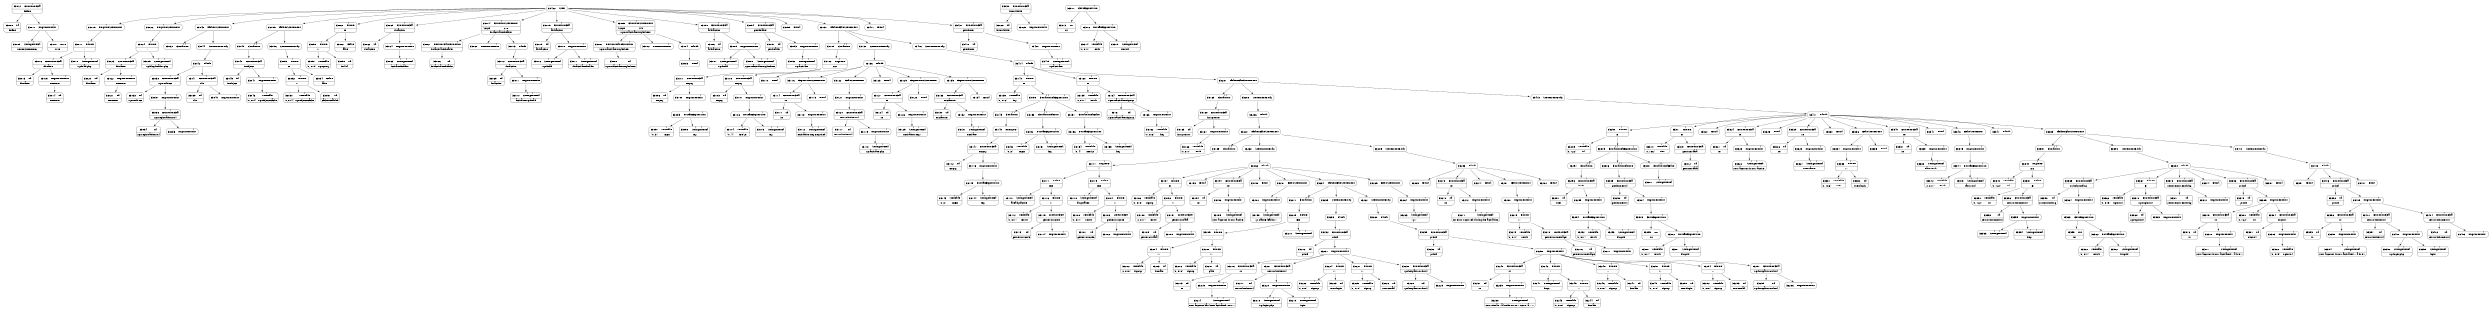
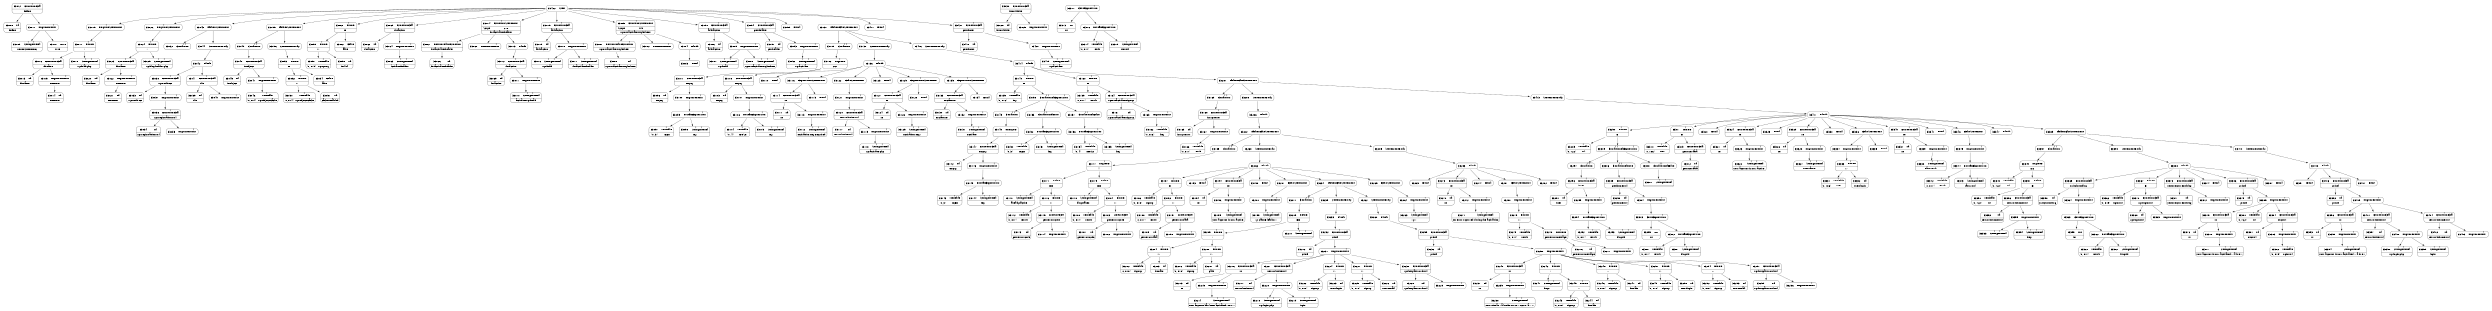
edge "33422" -> "33137": removed
node "33278": text "MethodCall" -> "Activate"
edge "33231" -> "33224": added
